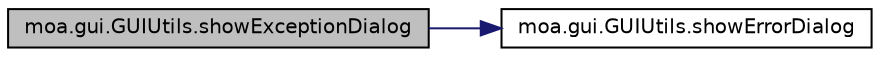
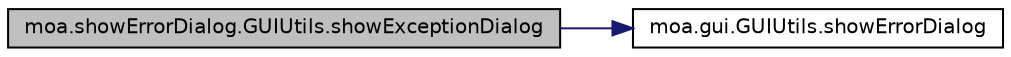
node "moa.gui.GUIUtils.showExceptionDialog": label "moa.gui.GUIUtils.showExceptionDialog" -> "moa.showErrorDialog.GUIUtils.showExceptionDialog"
